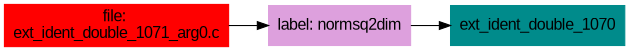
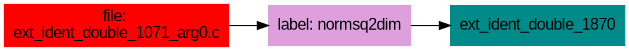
node "ext_ident_double_1070": label "ext_ident_double_1070" -> "ext_ident_double_1870"
